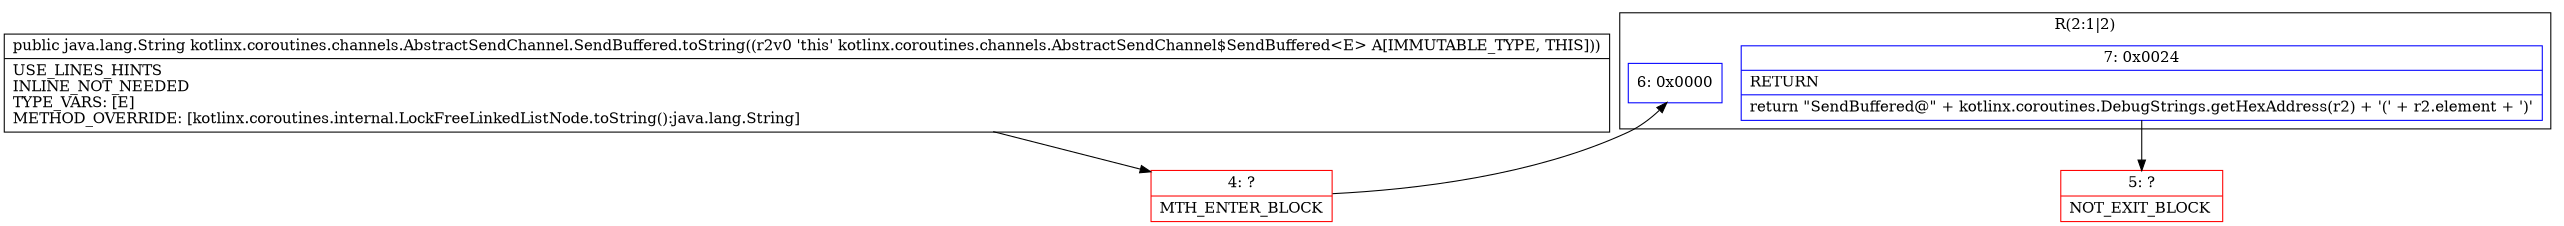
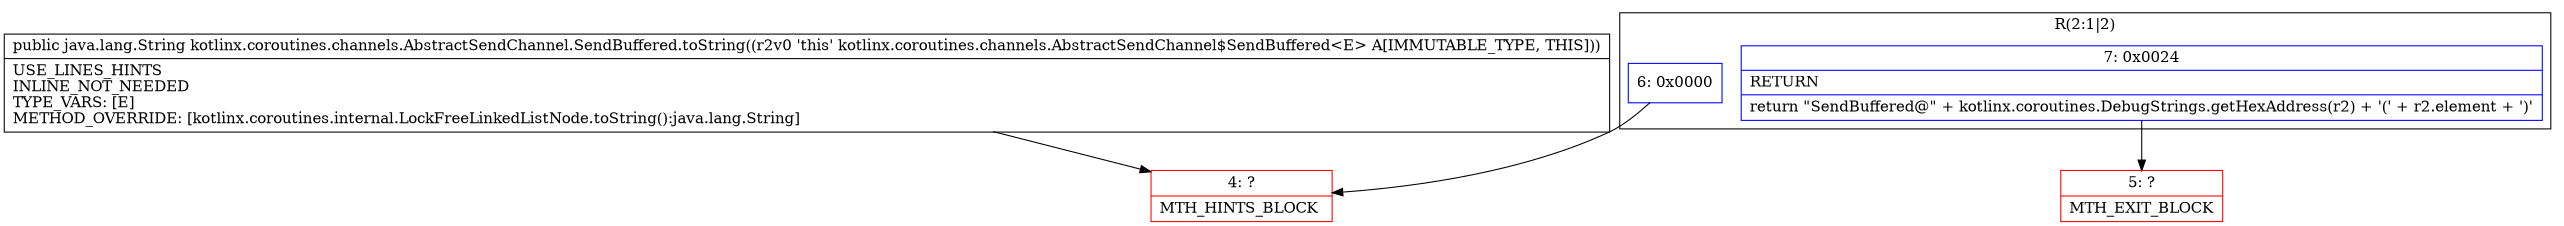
edge "4: ?" -> "6: 0x0000": reversed
node "4: ?": text "MTH_ENTER_BLOCK" -> "MTH_HINTS_BLOCK"
node "5: ?": text "NOT_EXIT_BLOCK" -> "MTH_EXIT_BLOCK"
